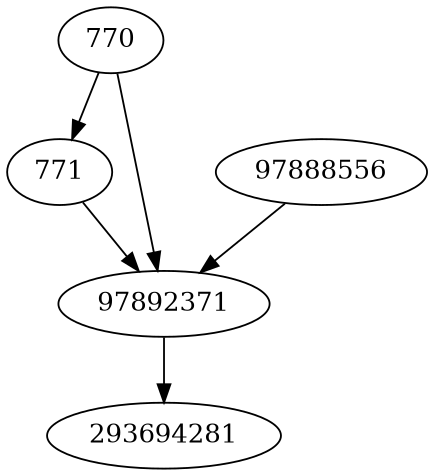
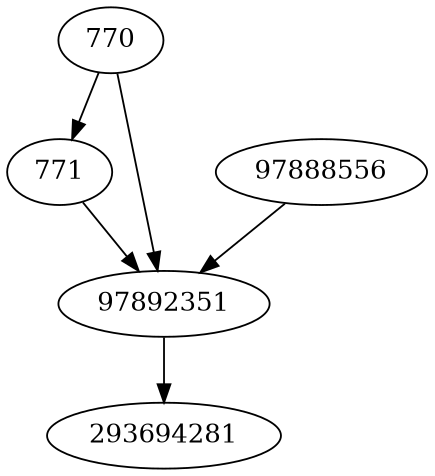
node "97892371": label "97892371" -> "97892351"
